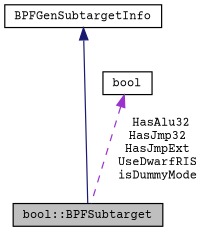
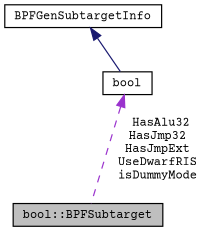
edge "bool::BPFSubtarget" -> "BPFGenSubtargetInfo": now "bool" -> "BPFGenSubtargetInfo"
